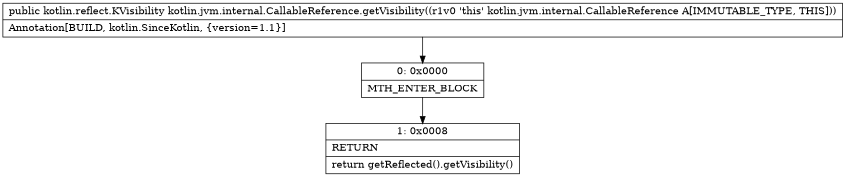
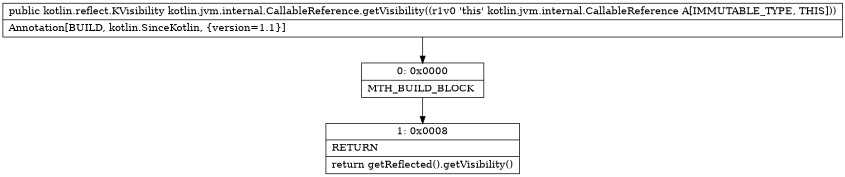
node "0: 0x0000": text "MTH_ENTER_BLOCK" -> "MTH_BUILD_BLOCK"
